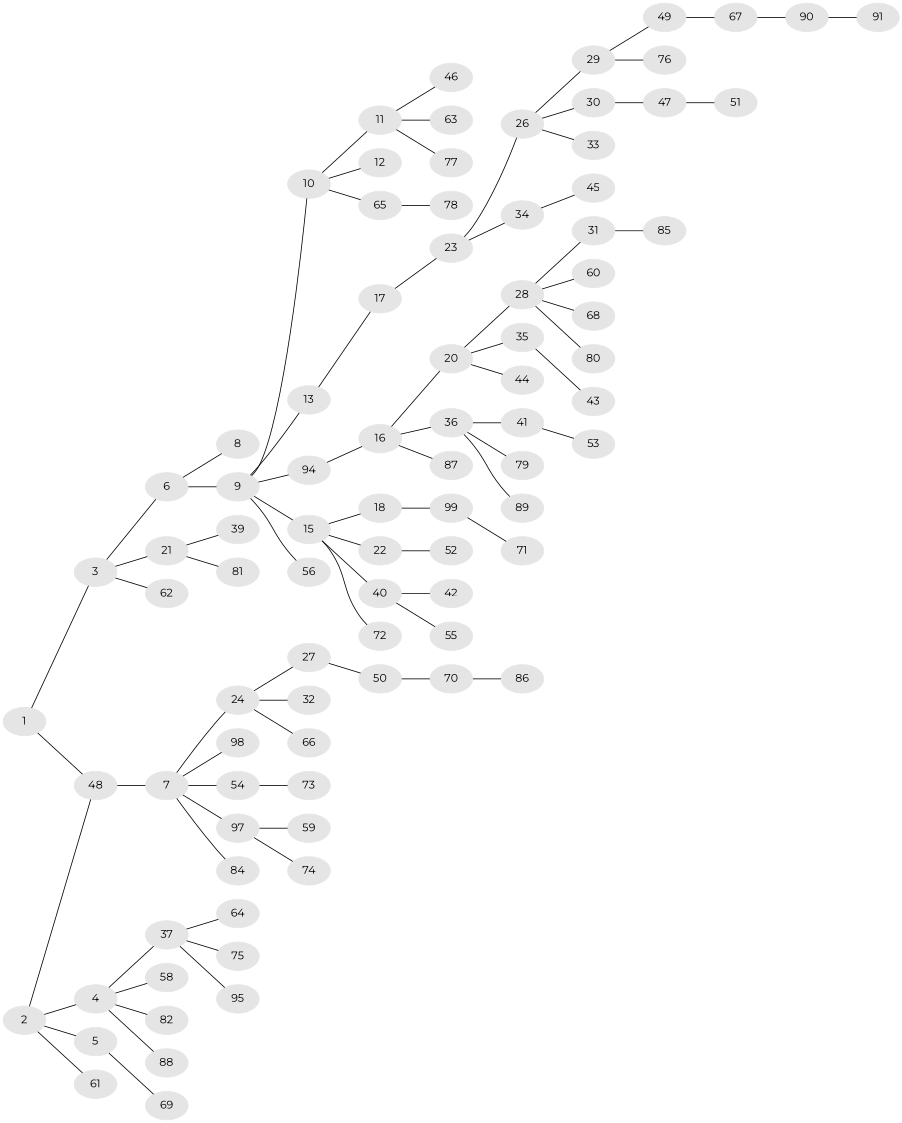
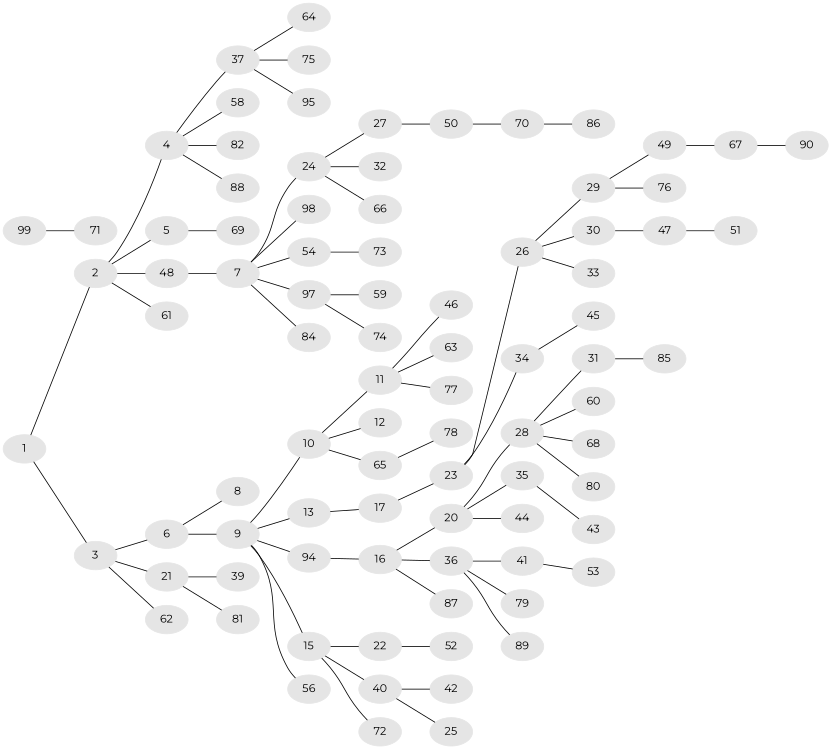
node "91": removed
node "18": removed
node "55": label "55" -> "25"
edge "1" -- "48": now "1" -- "2"
